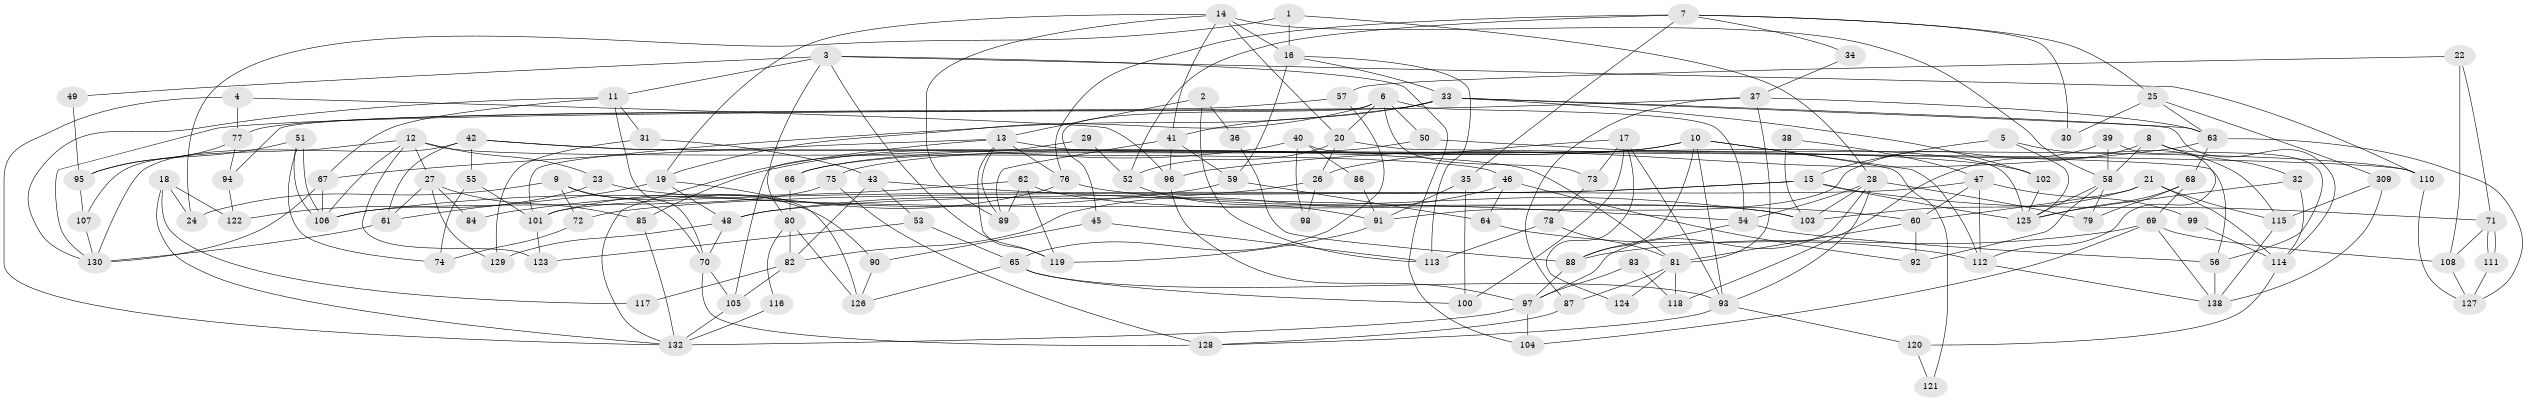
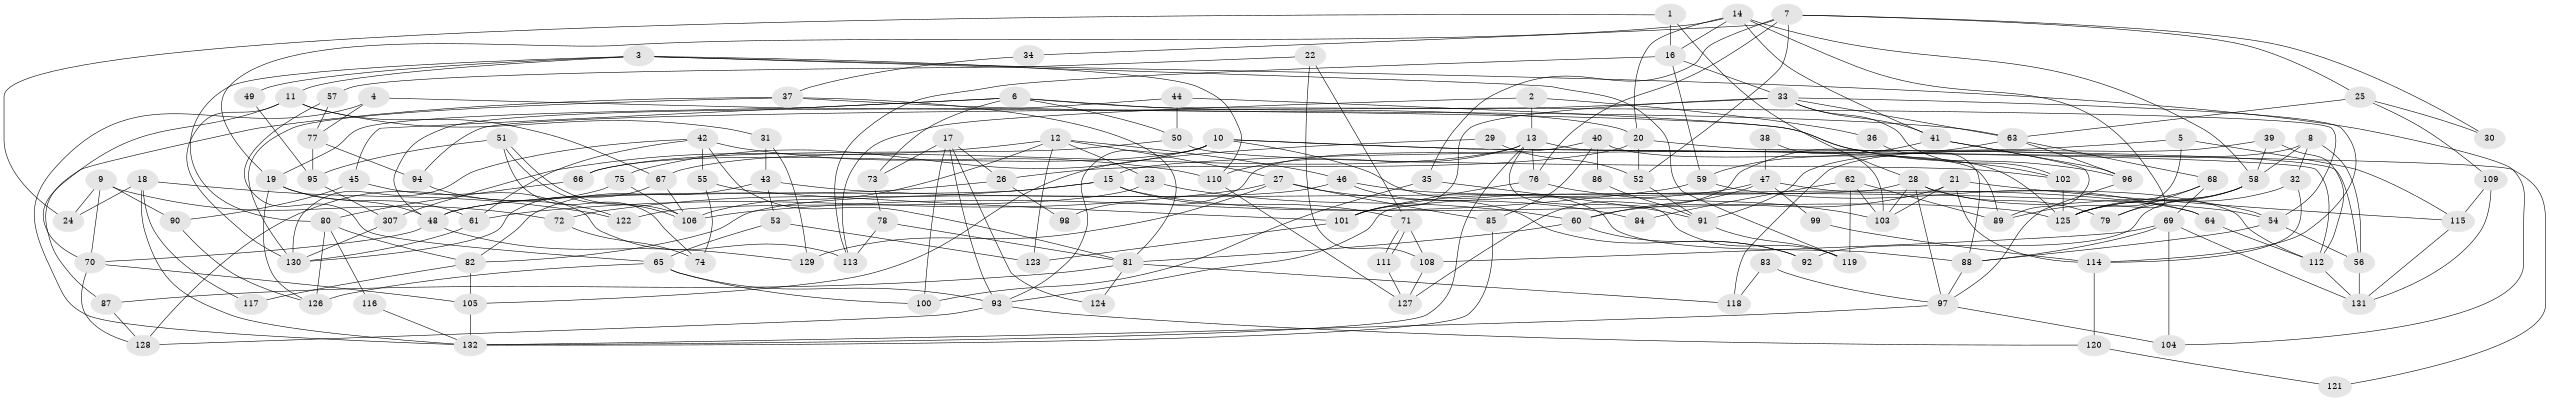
node "44": added
node "309": label "309" -> "109"
node "107": label "107" -> "307"
node "138": label "138" -> "131"
